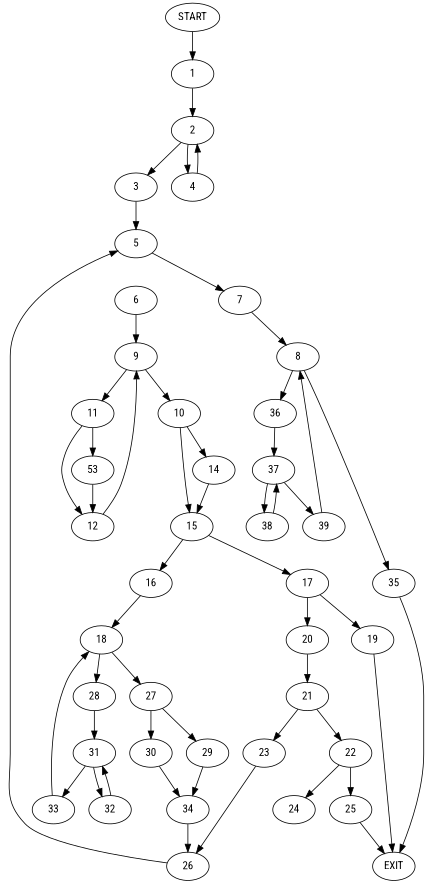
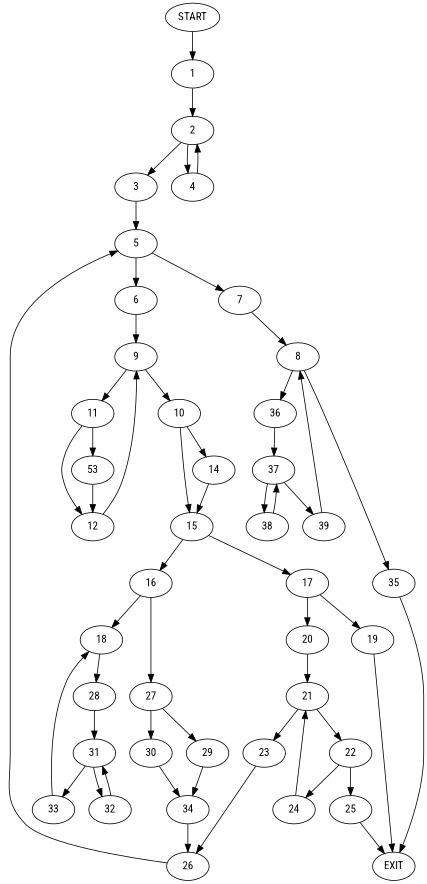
edge "5" -> "6": added
edge "18" -> "27": now "16" -> "27"
edge "24" -> "21": added
